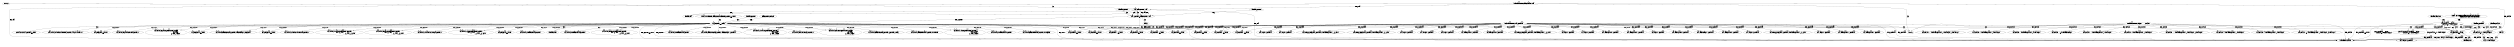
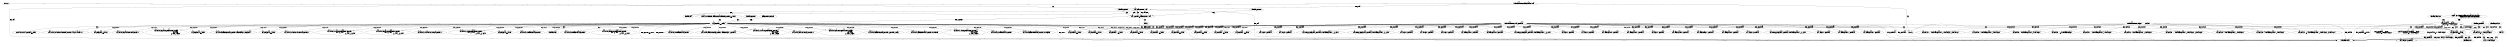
edge "(MethodParameterIn,effect_handle_t  self)" -> "(Call,cmdSize != 2 * sizeof(param32_t))": now "(MethodParameterIn,uint32_t            cmdSize)" -> "(Call,cmdSize != 2 * sizeof(param32_t))"
node "(MethodReturn,maxdB)": label "(MethodReturn,maxdB)" -> "(MethodReturn,int)"
